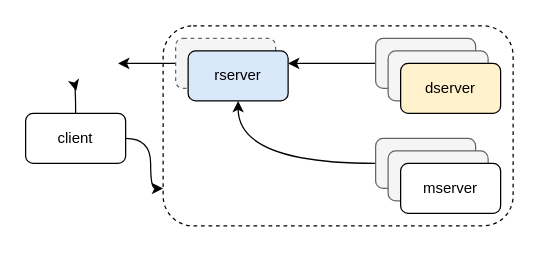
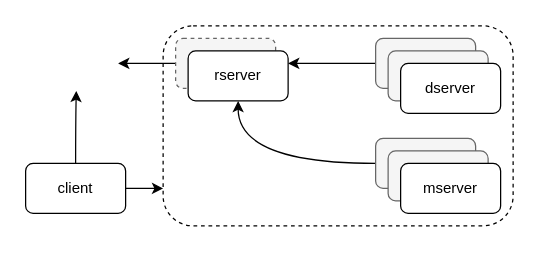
node "rserver": fillcolor #dae8fc -> #ffffff
node "dserver": fillcolor #fff2cc -> #ffffff
node "client": moved (76, 138) -> (76, 188)
